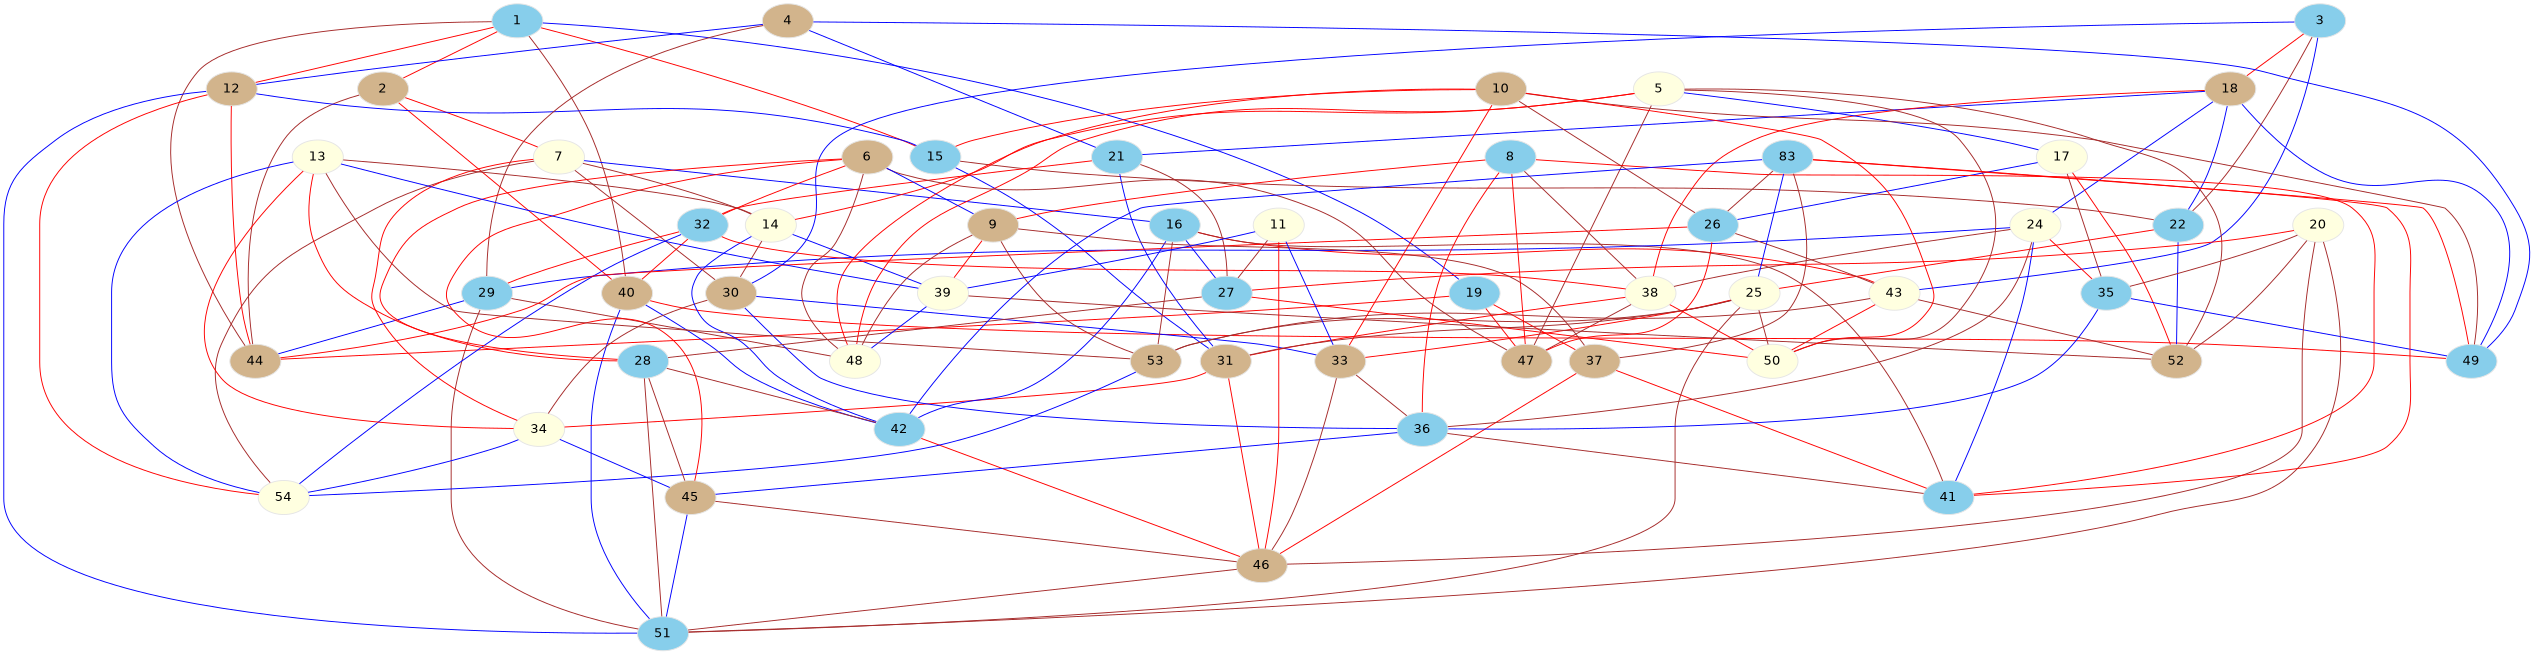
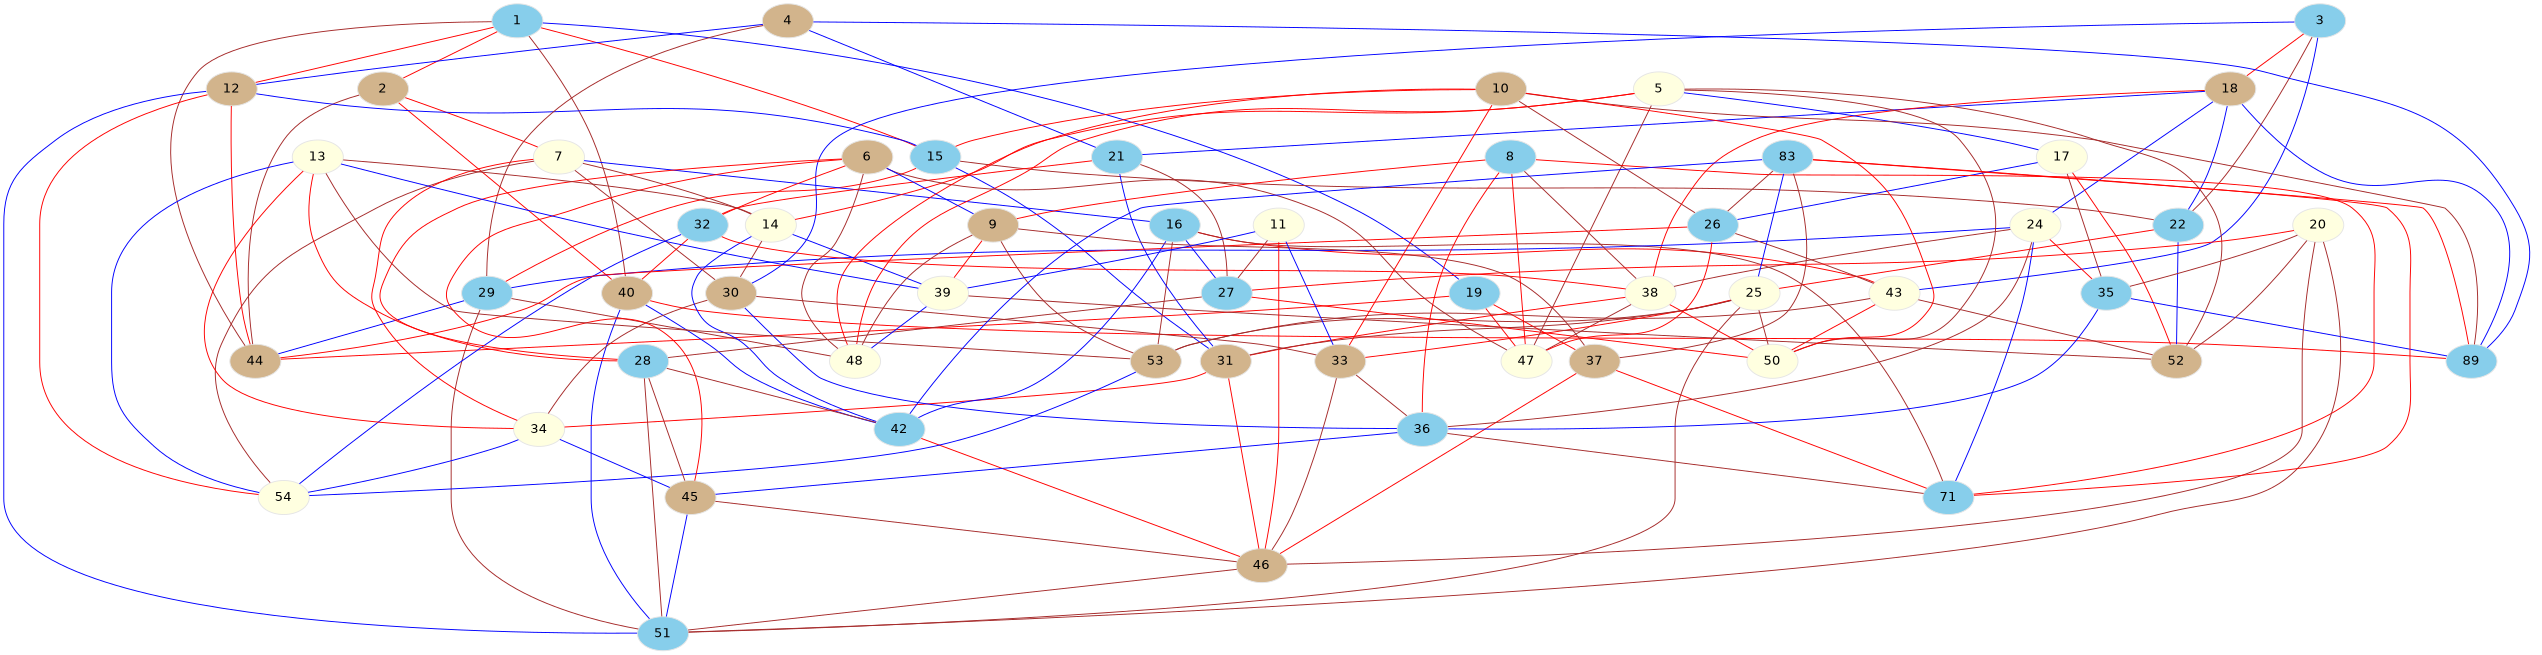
edge "32" -- "29": now "15" -- "29"
edge "30" -- "33": color blue -> brown
node "47": fillcolor tan -> lightyellow
node "49": label "49" -> "89"
node "41": label "41" -> "71"
